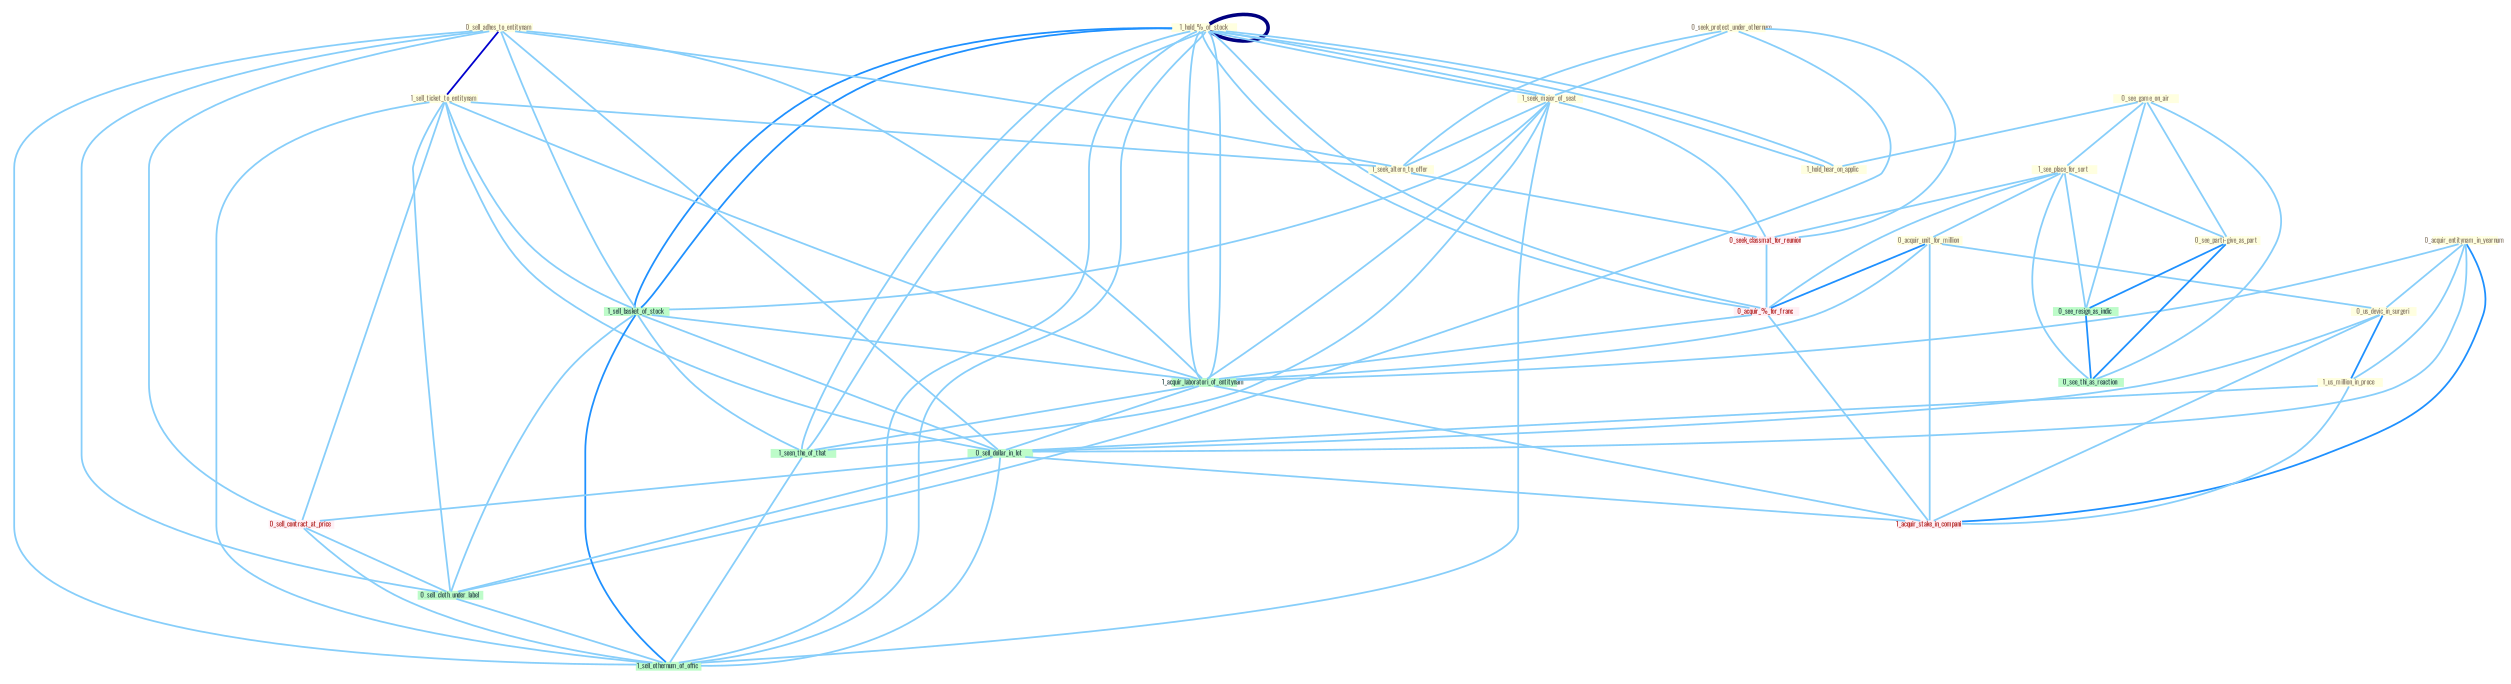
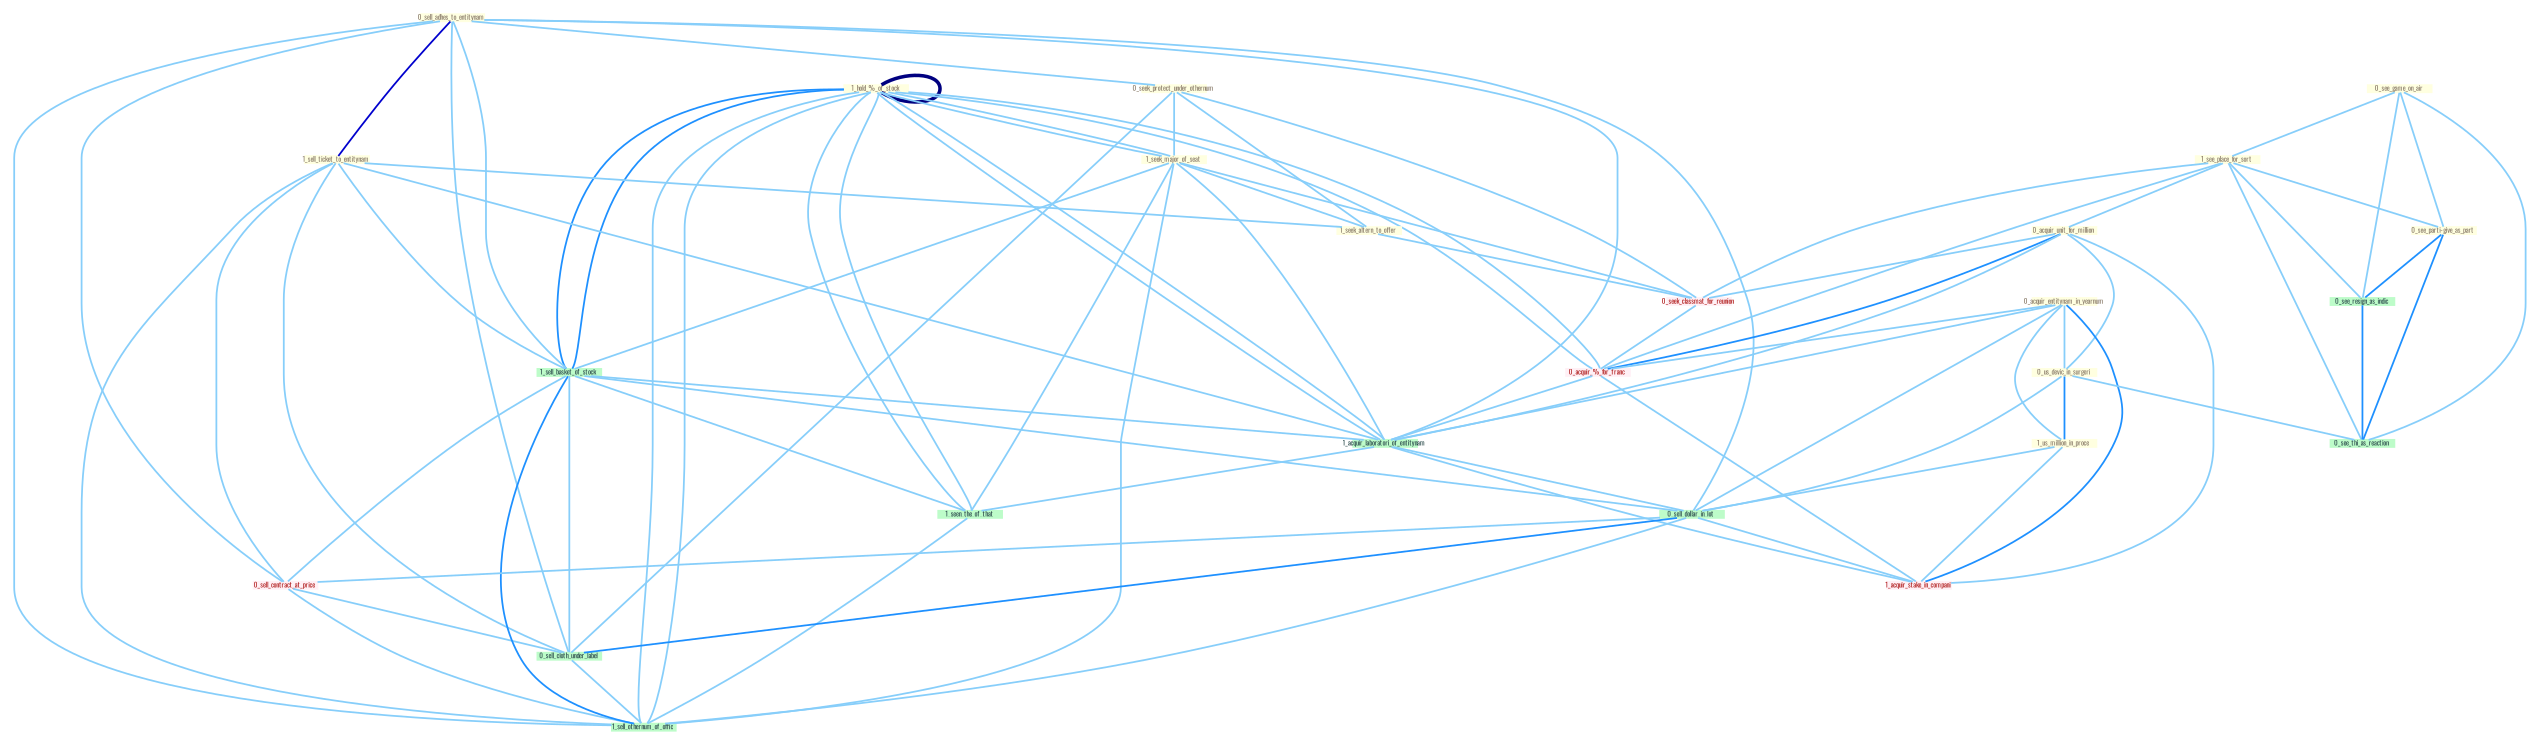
edge "0_sell_adhes_to_entitynam" -- "1_seek_altern_to_offer": now "0_sell_adhes_to_entitynam" -- "0_seek_protect_under_othernum"
node "1_hold_hear_on_applic": removed
edge "0_acquir_unit_for_million" -- "0_seek_classmat_for_reunion": added
edge "0_acquir_entitynam_in_yearnum" -- "0_acquir_%_for_franc": added
edge "1_sell_ticket_to_entitynam" -- "0_sell_dollar_in_lot": removed
edge "0_us_devic_in_surgeri" -- "1_acquir_stake_in_compani": now "0_us_devic_in_surgeri" -- "0_see_thi_as_reaction"
edge "1_sell_basket_of_stock" -- "0_sell_contract_at_price": added
edge "0_sell_dollar_in_lot" -- "0_sell_cloth_under_label": color #87cefa -> #1e90ff
